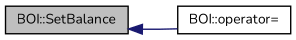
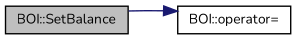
edge "BOI::operator=" -> "BOI::SetBalance": reversed
